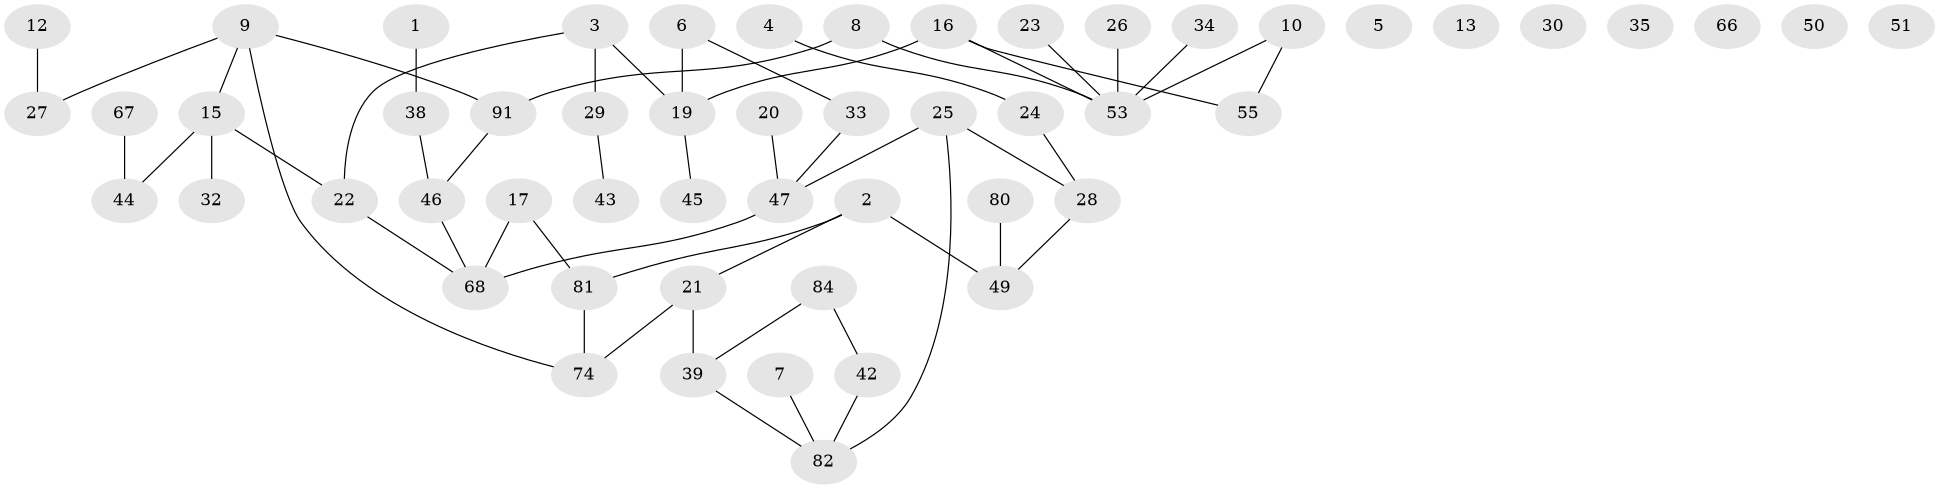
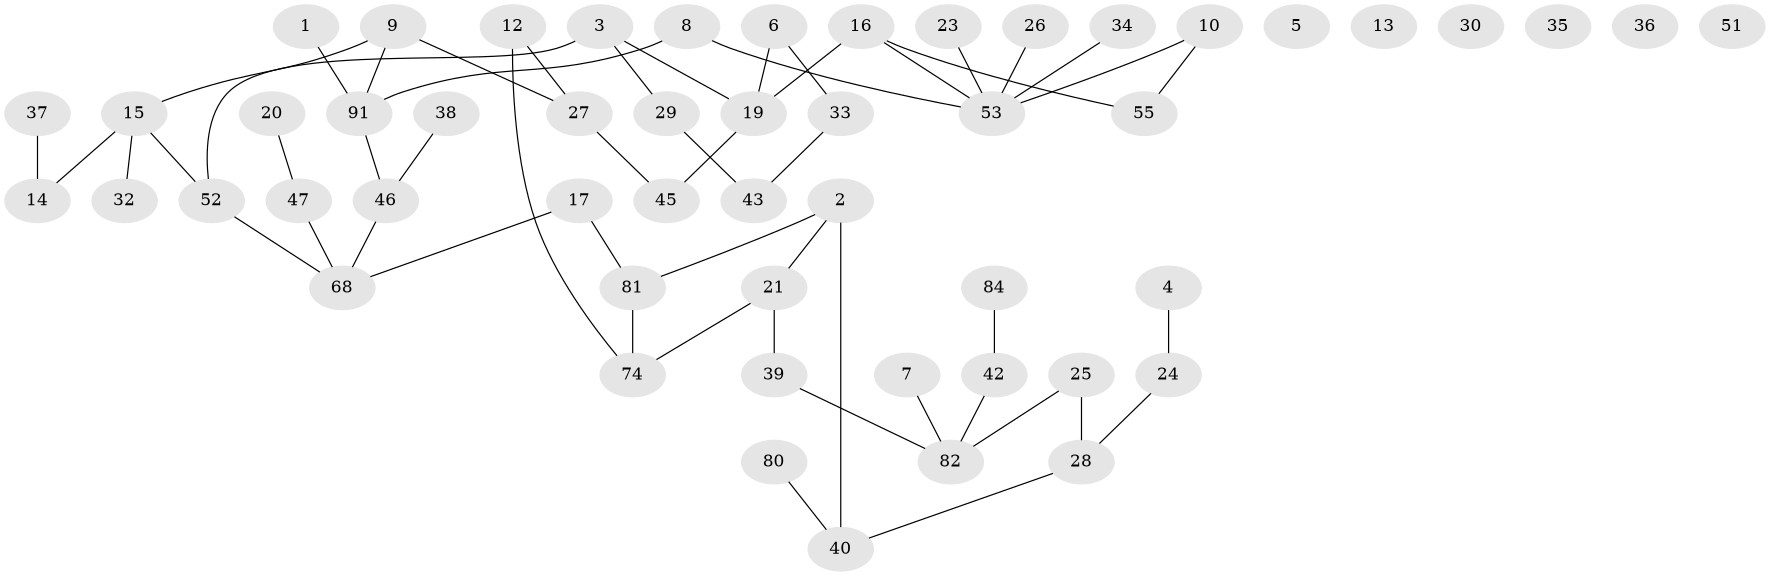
node "66": label "66" -> "36"
node "50": removed
edge "1" -- "38": now "1" -- "91"
node "67": label "67" -> "37"
edge "27" -- "45": added
edge "33" -- "47": now "33" -- "43"
edge "25" -- "47": removed
node "44": label "44" -> "14"
node "22": label "22" -> "52"
edge "9" -- "74": now "12" -- "74"
node "49": label "49" -> "40"
edge "84" -- "39": removed
